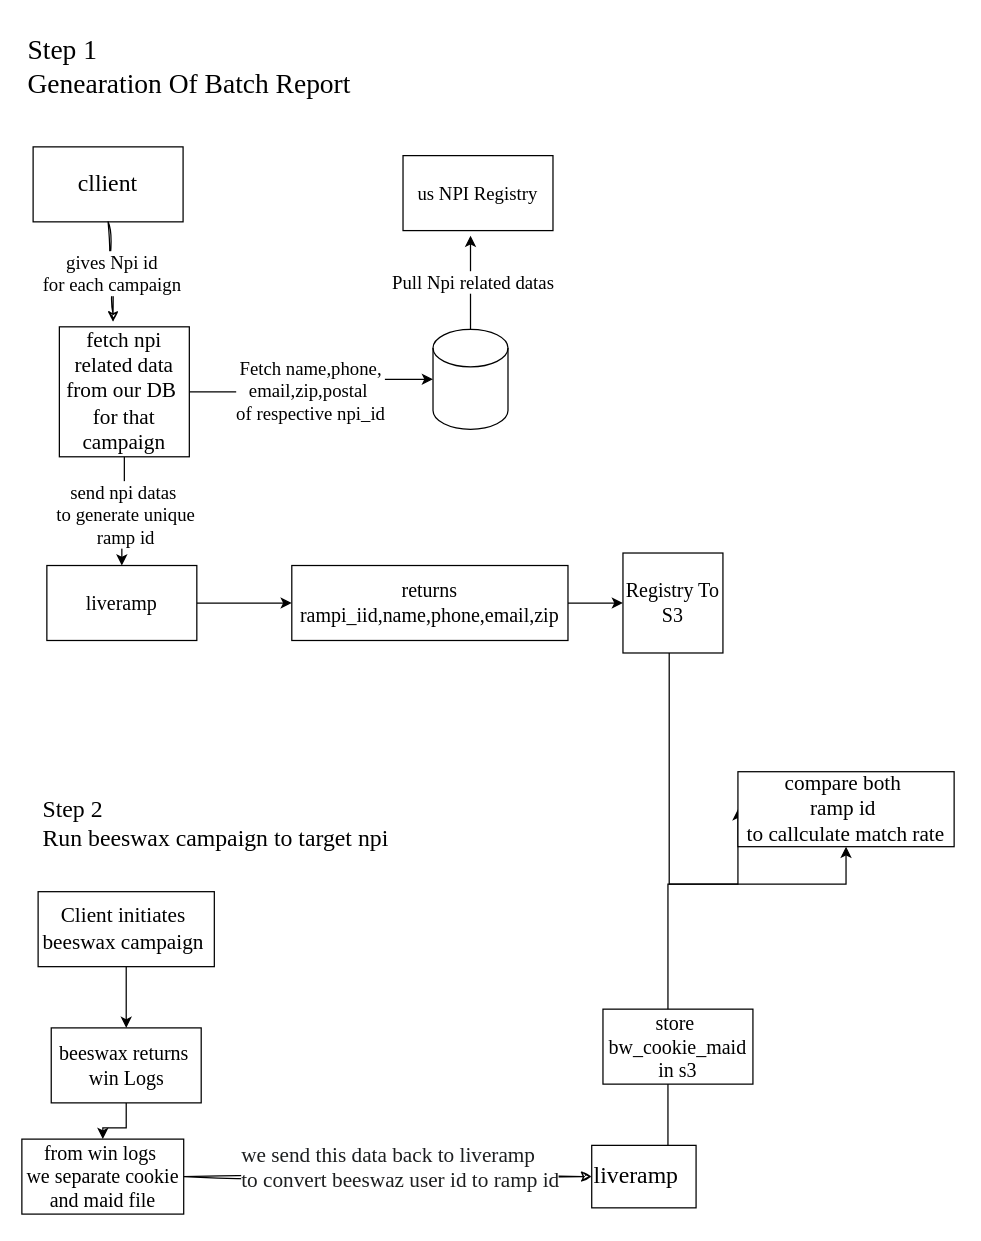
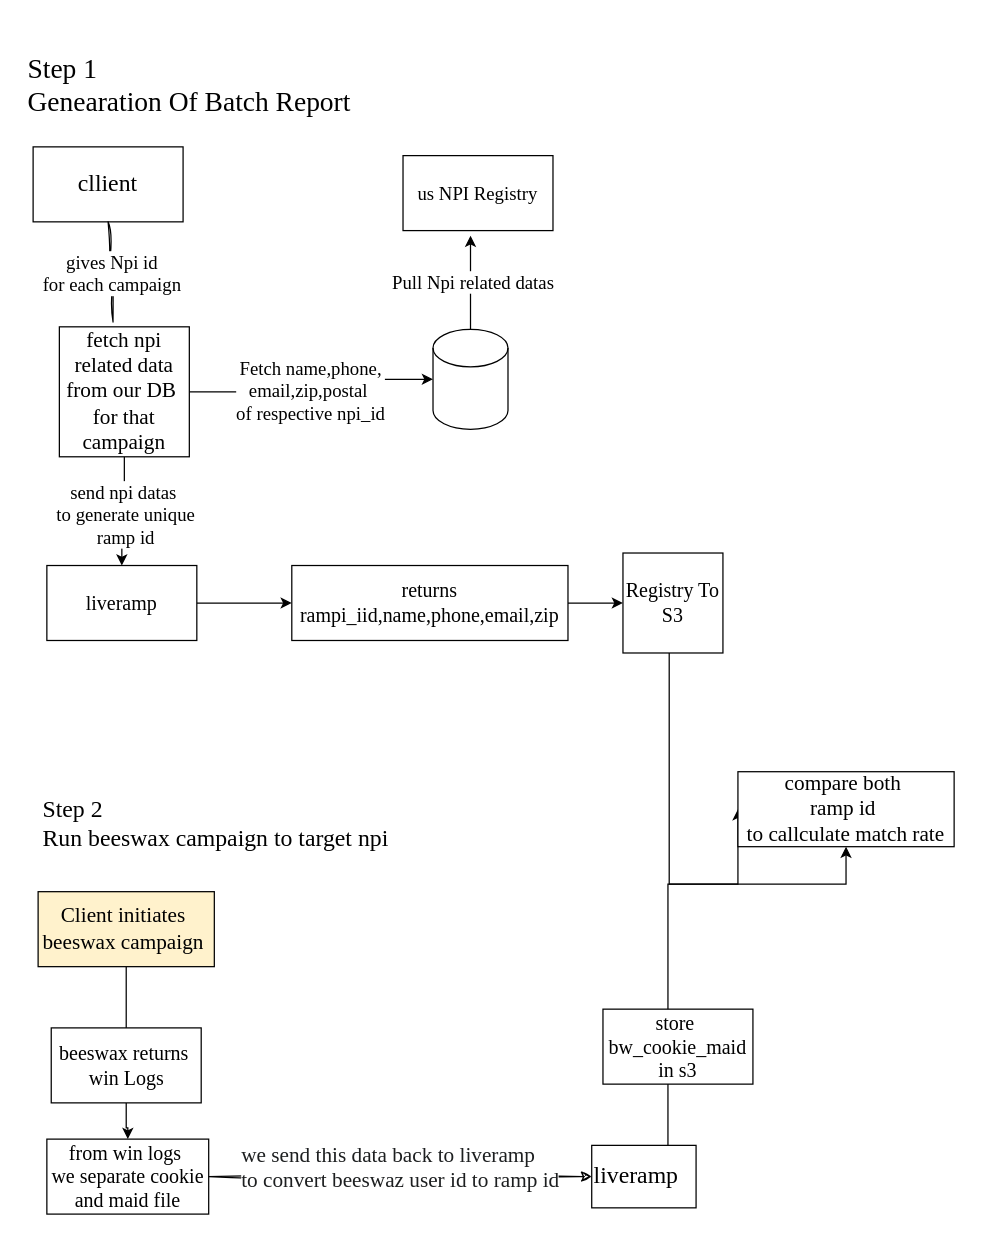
node "Step 1 Genearation Of Batch Report": moved (198, 67) -> (198, 86)
edge "cllient" -> "fetch npi related data from our DB for that campaign": arrowhead classic -> none
node "Client initiates beeswax campaign": fillcolor #ffffff -> #fff2cc
edge "Client initiates beeswax campaign" -> "beeswax returns win Logs": arrowhead classic -> none
node "from win logs we separate cookie and maid file": moved (103, 1177) -> (128, 1177)
